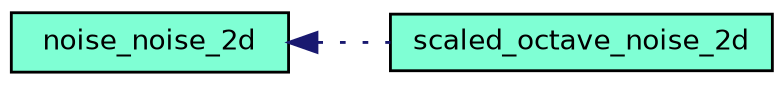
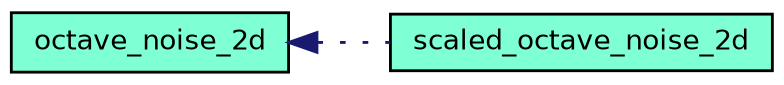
node "noise_noise_2d": label "noise_noise_2d" -> "octave_noise_2d"
